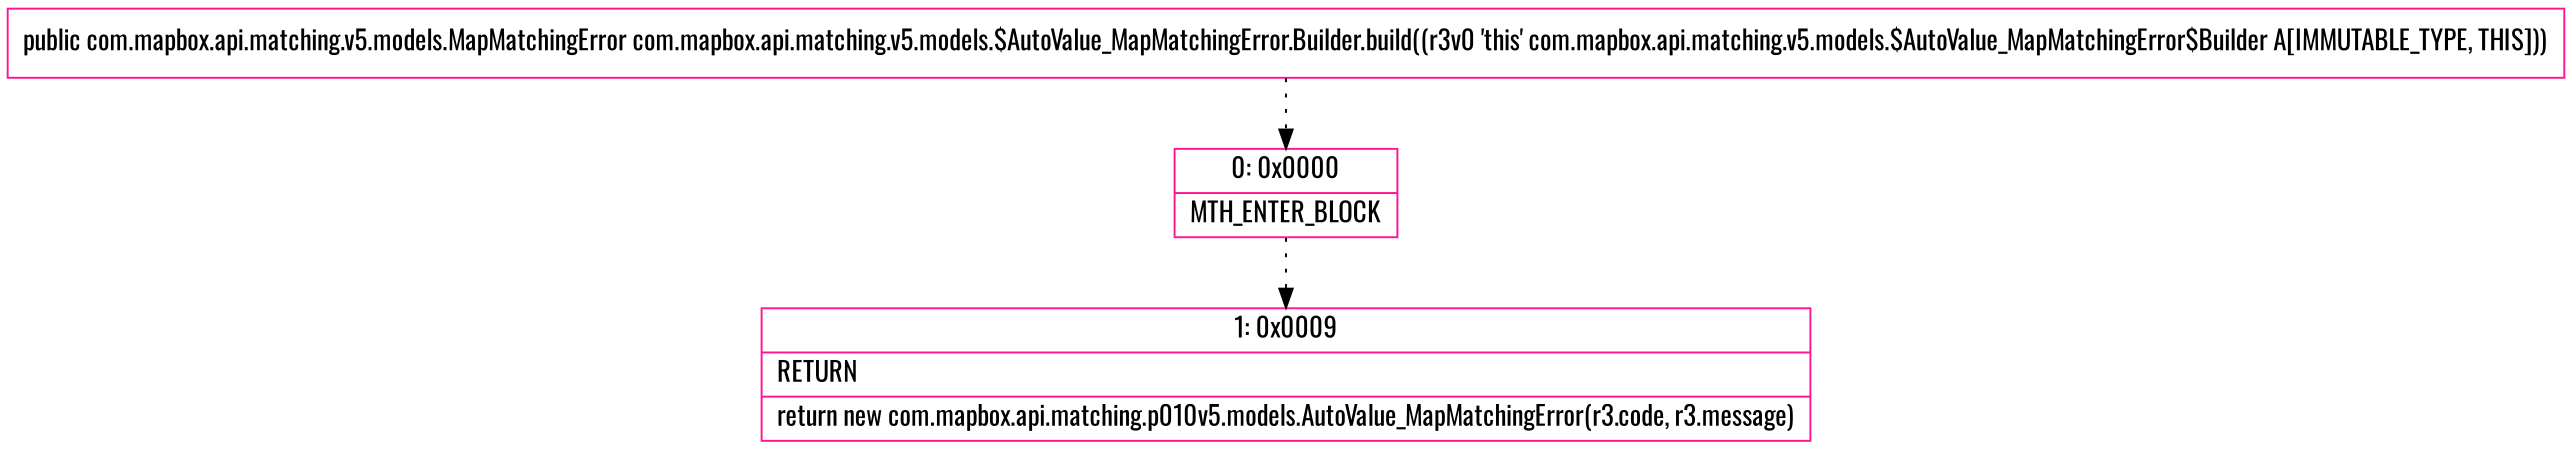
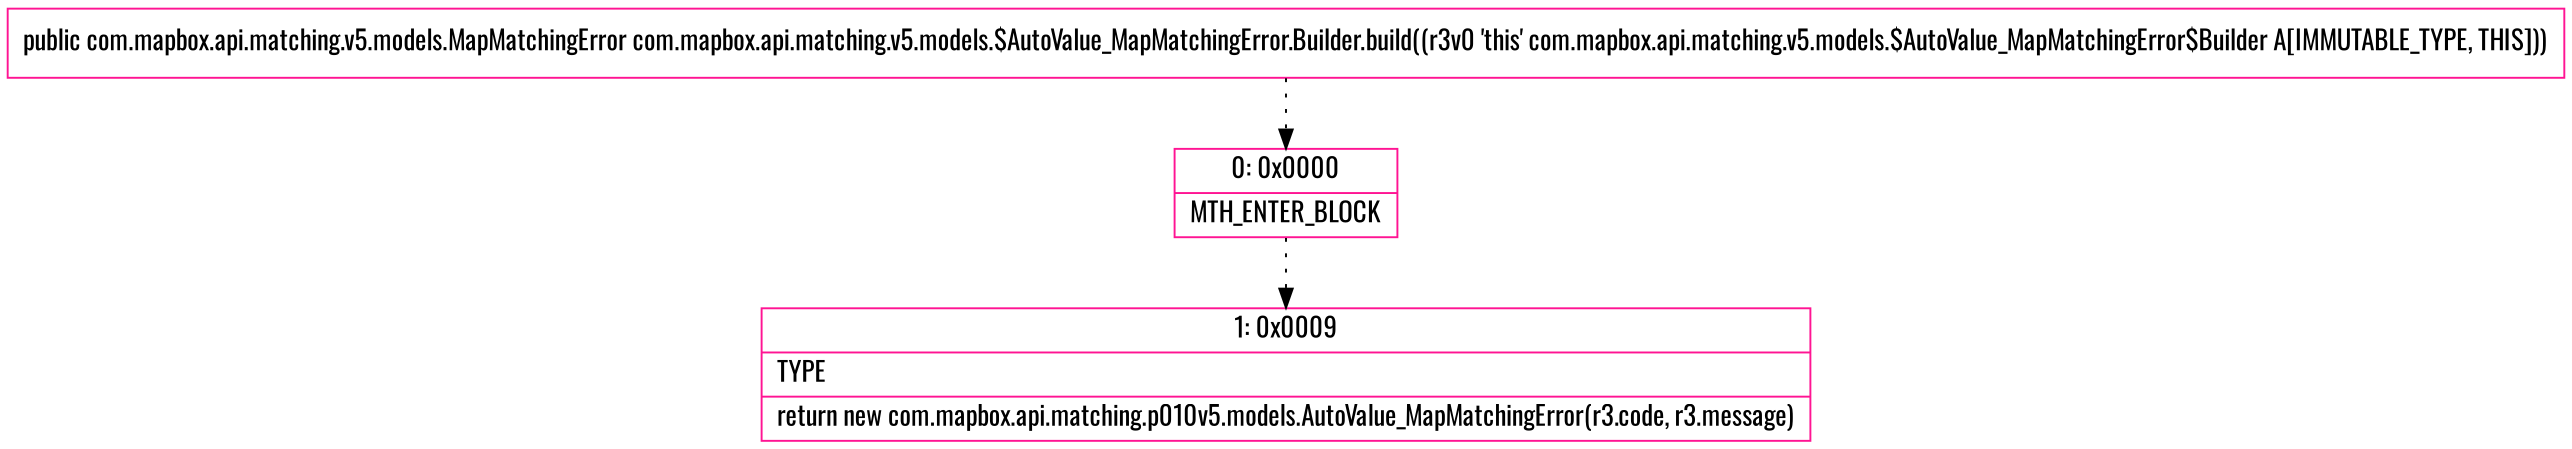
node "1: 0x0009": text "RETURN" -> "TYPE"
